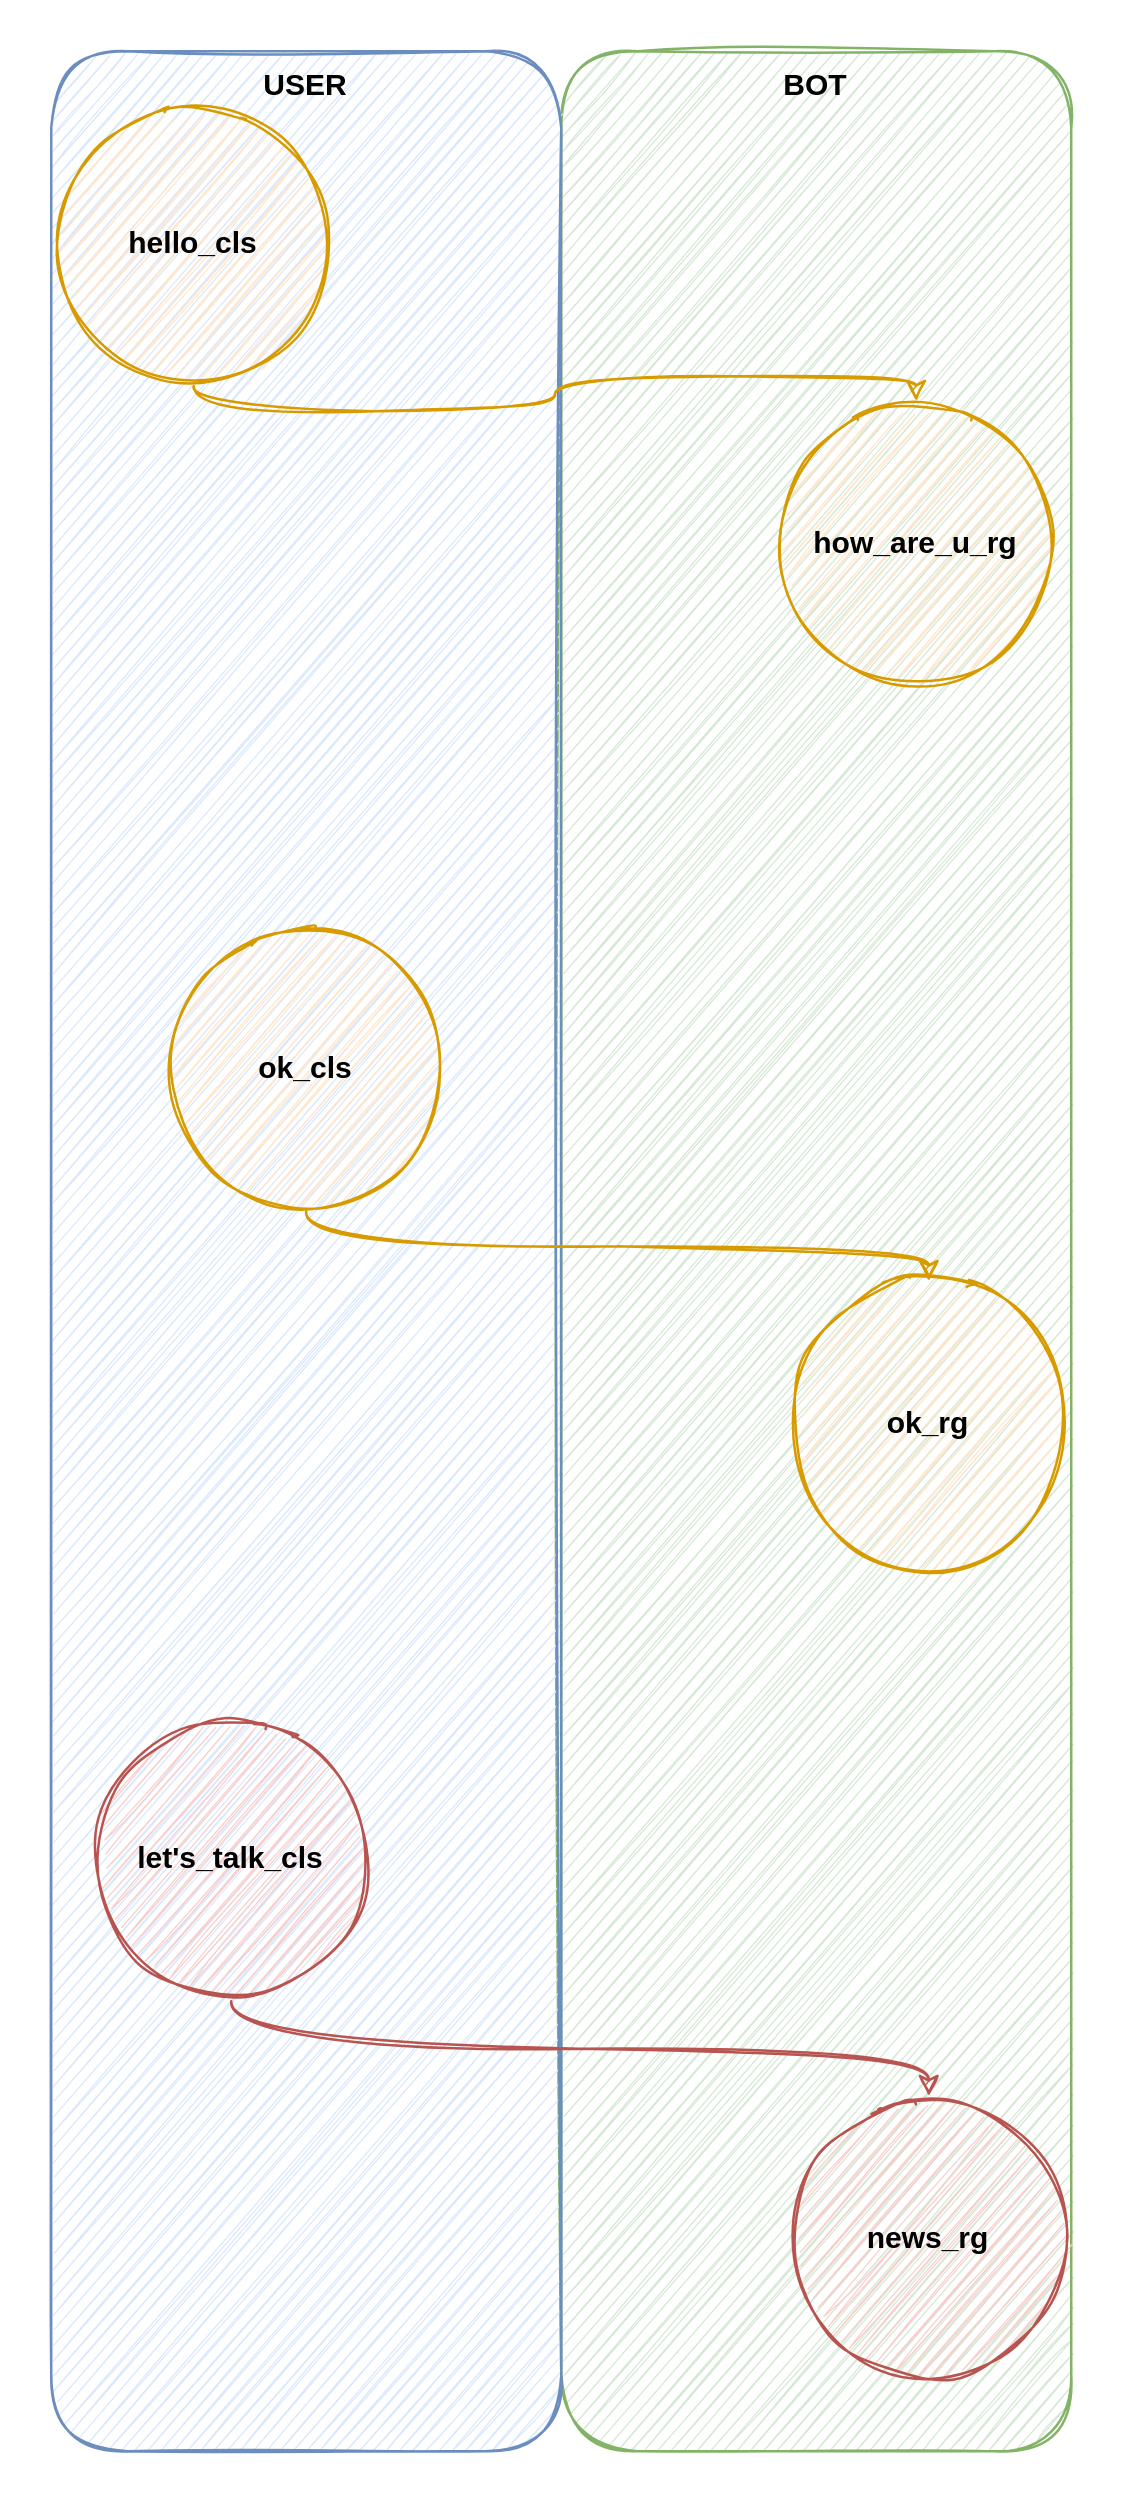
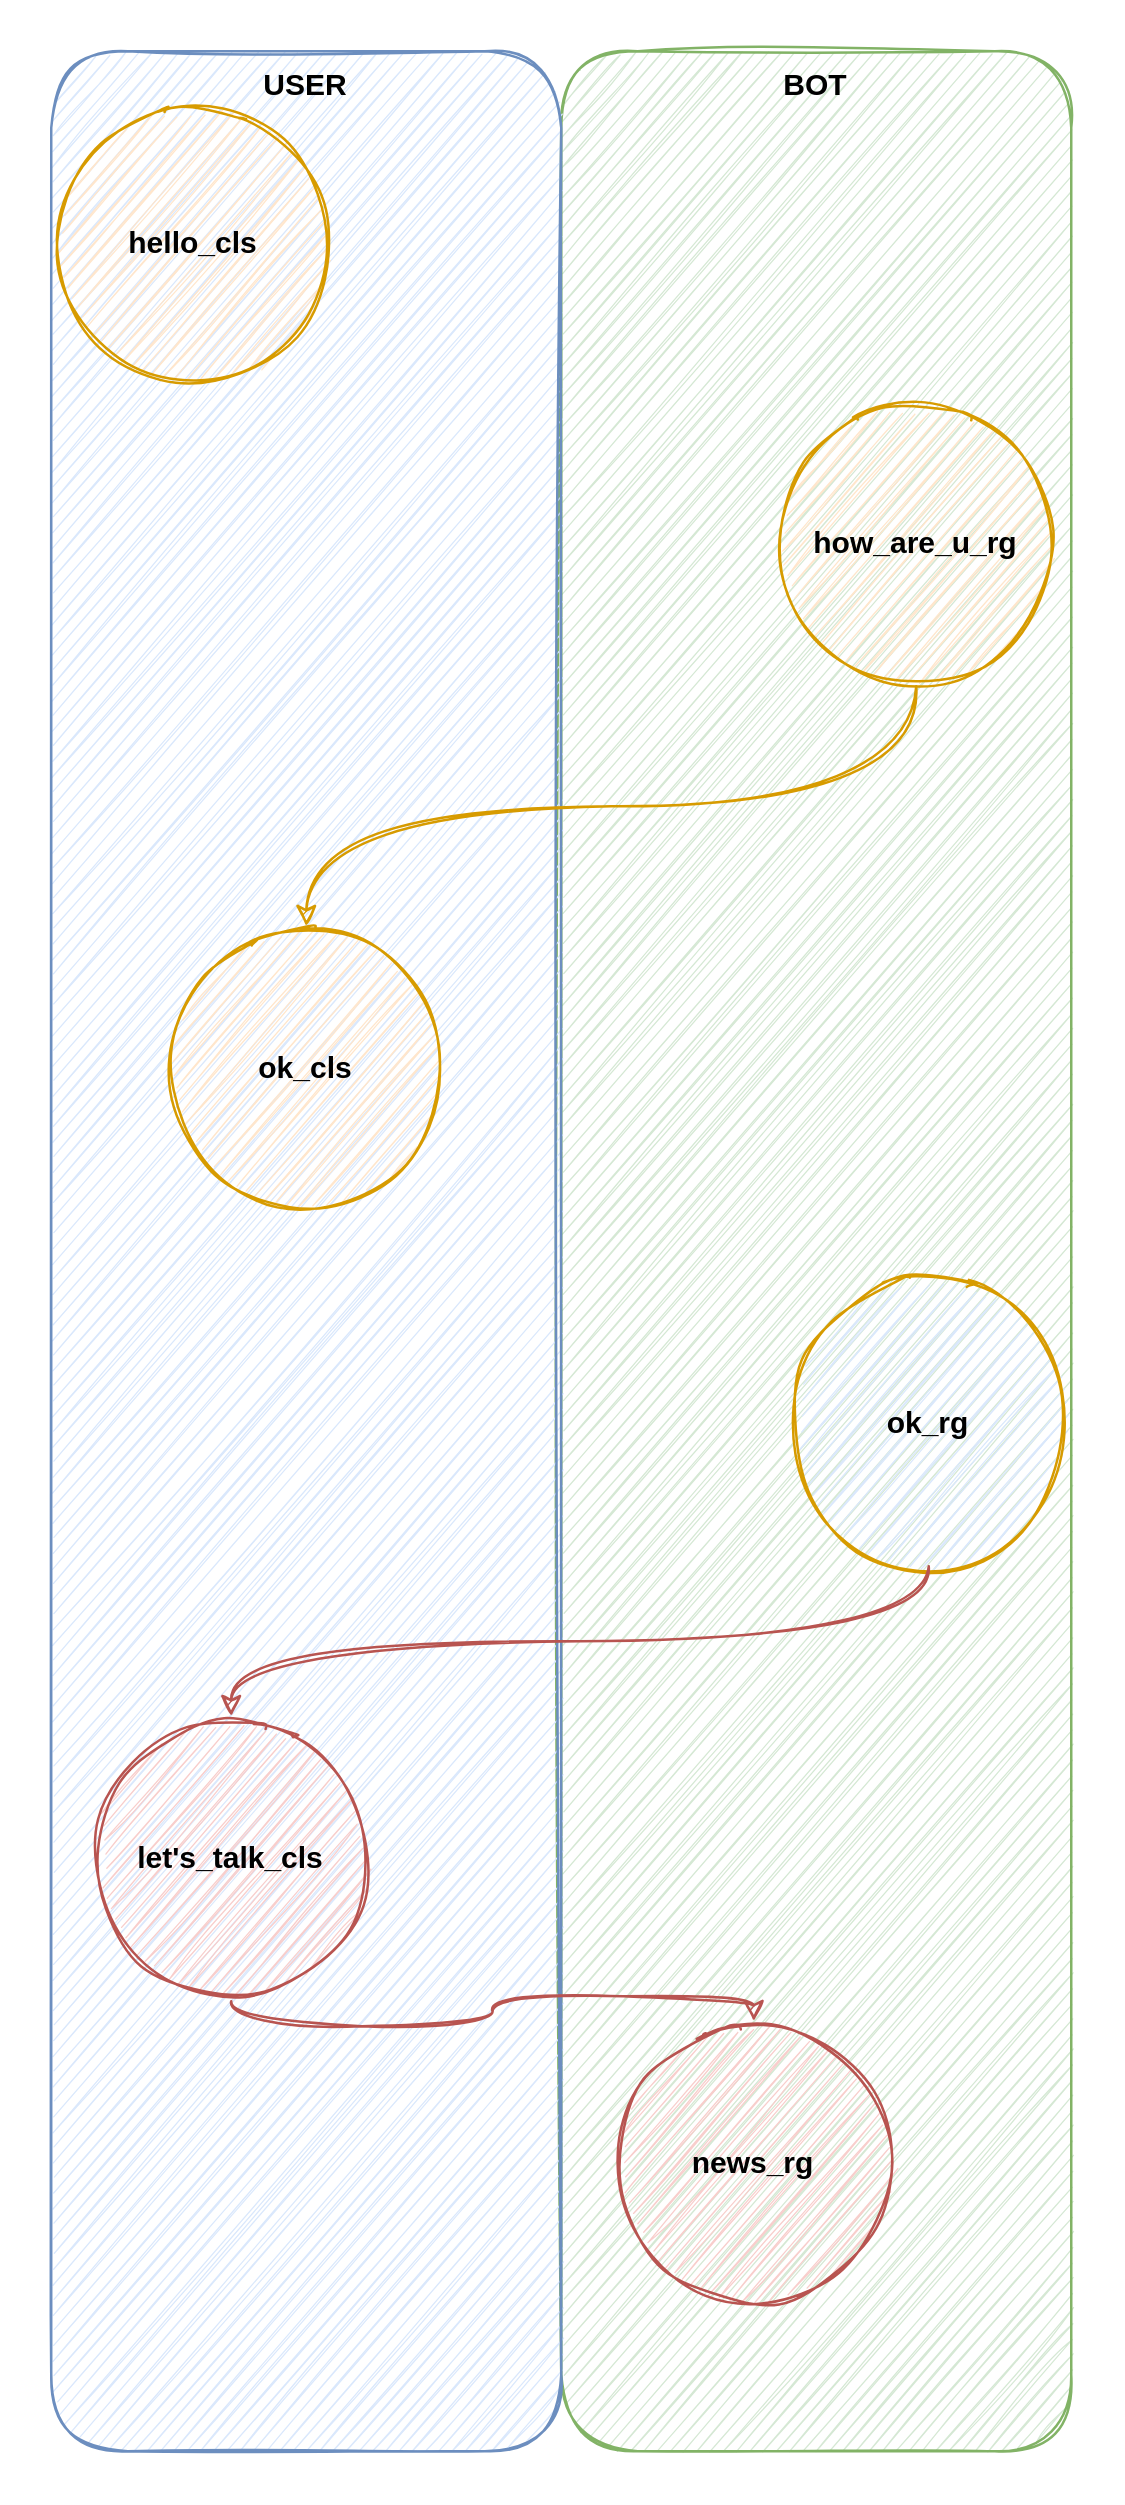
edge "hello_cls" -> "how_are_u_rg": removed
edge "how_are_u_rg" -> "ok_cls": added
edge "ok_cls" -> "ok_rg": removed
node "ok_rg": fillcolor #ffe6cc -> #dae8fc
edge "ok_rg" -> "let's_talk_cls": added
node "news_rg": moved (929, 2239) -> (754, 2164)
